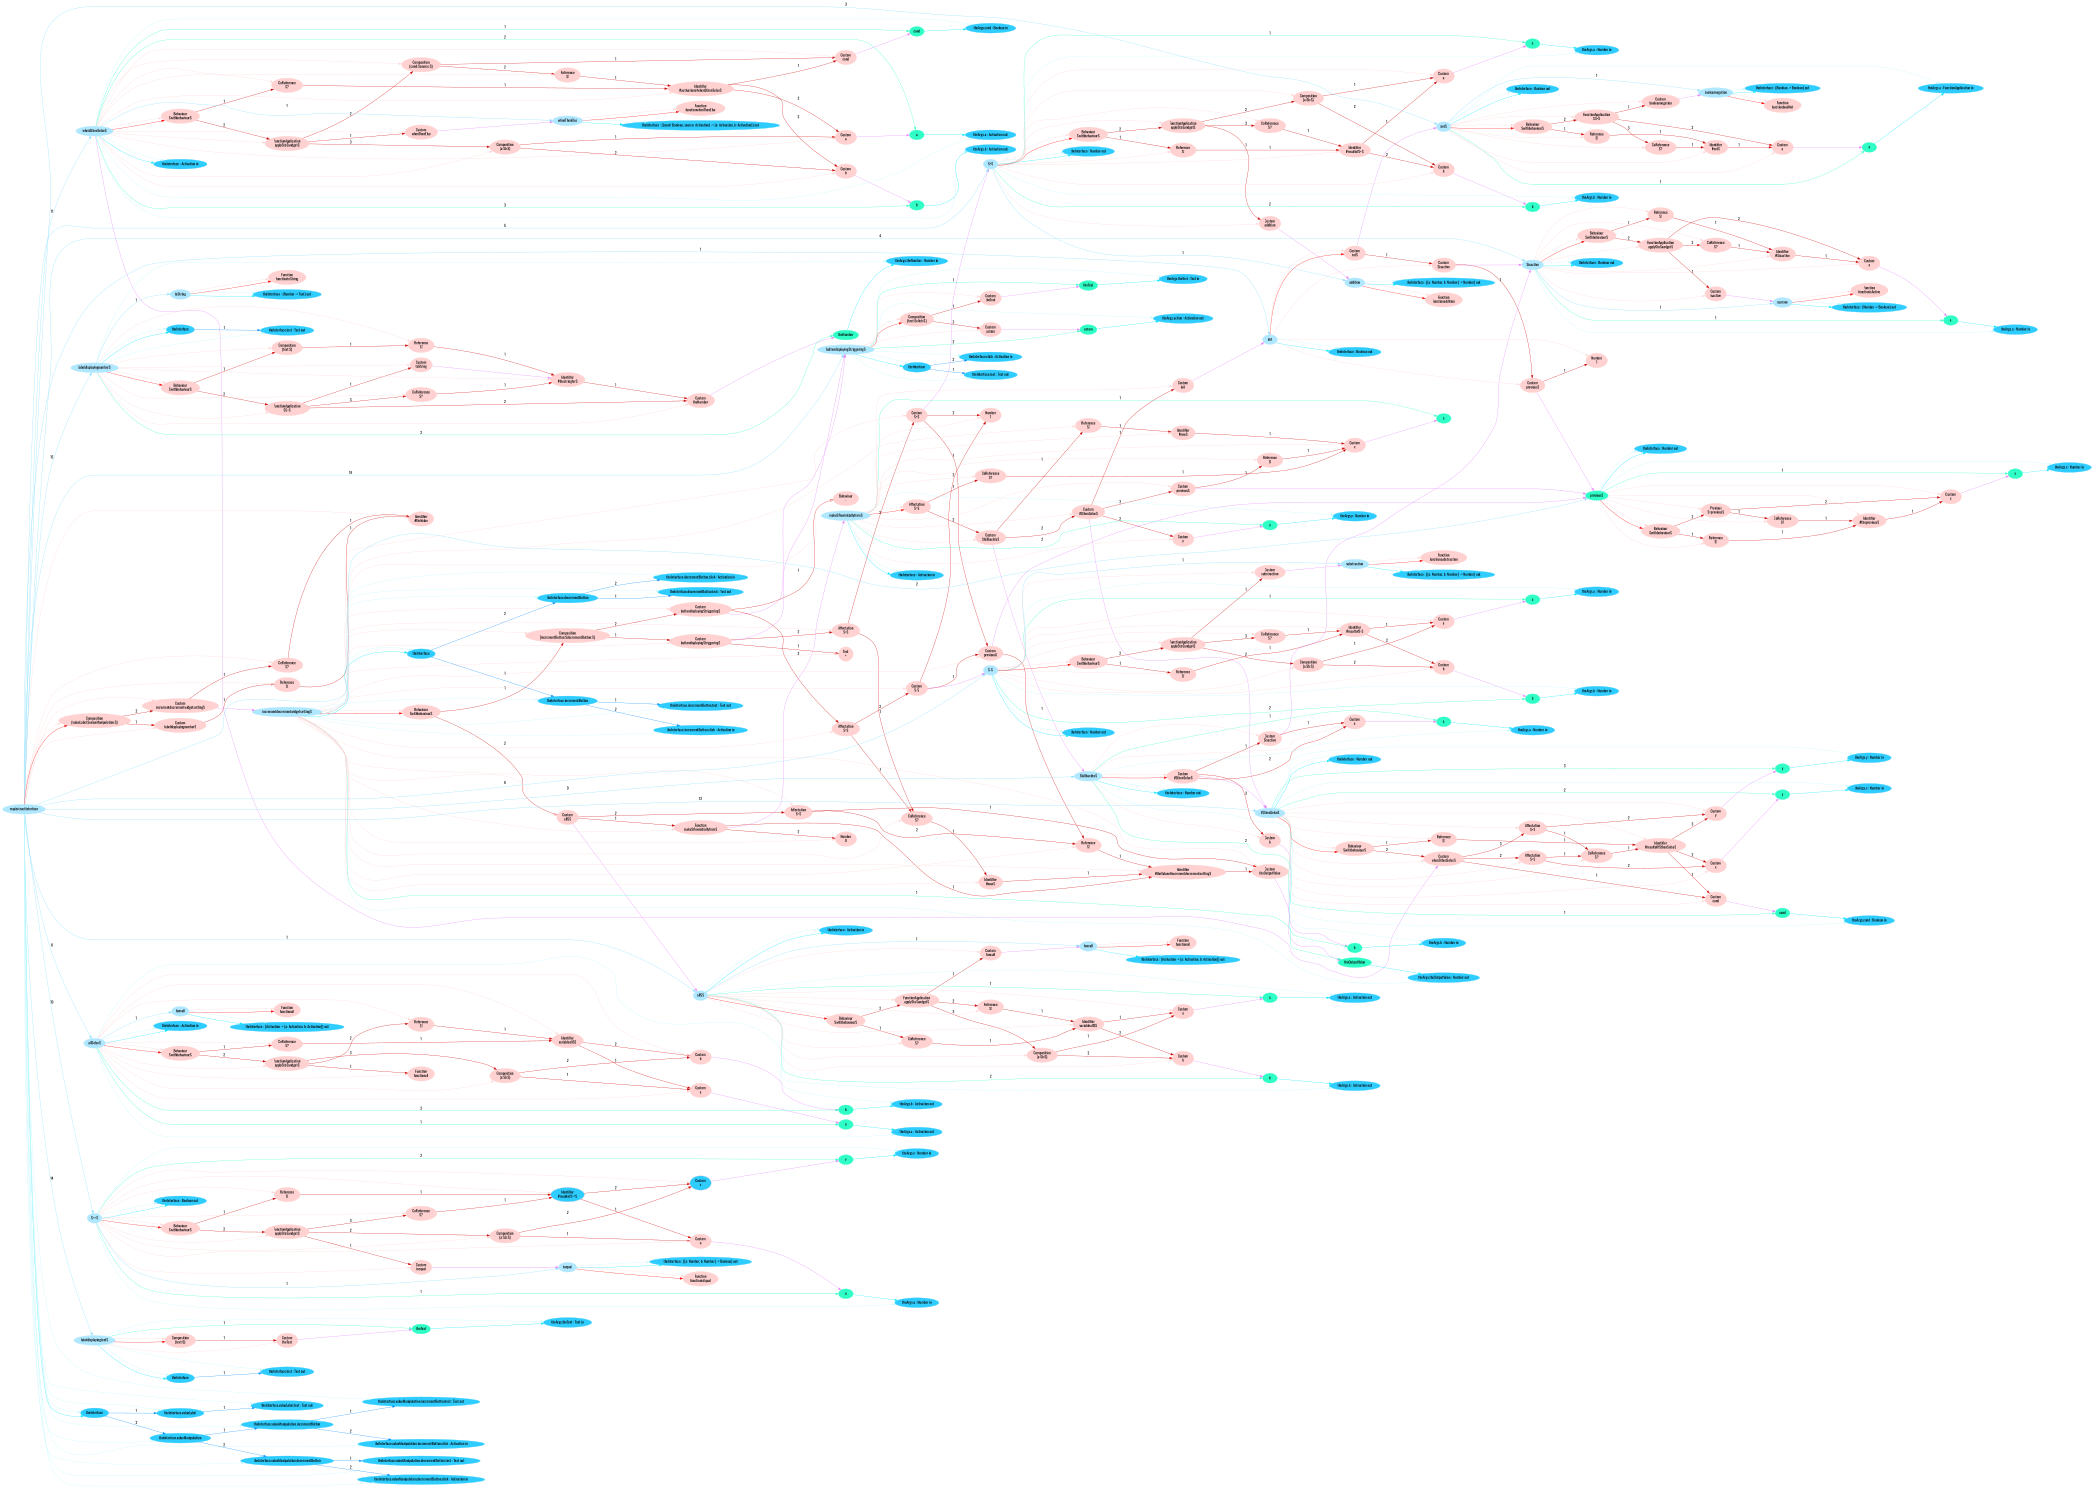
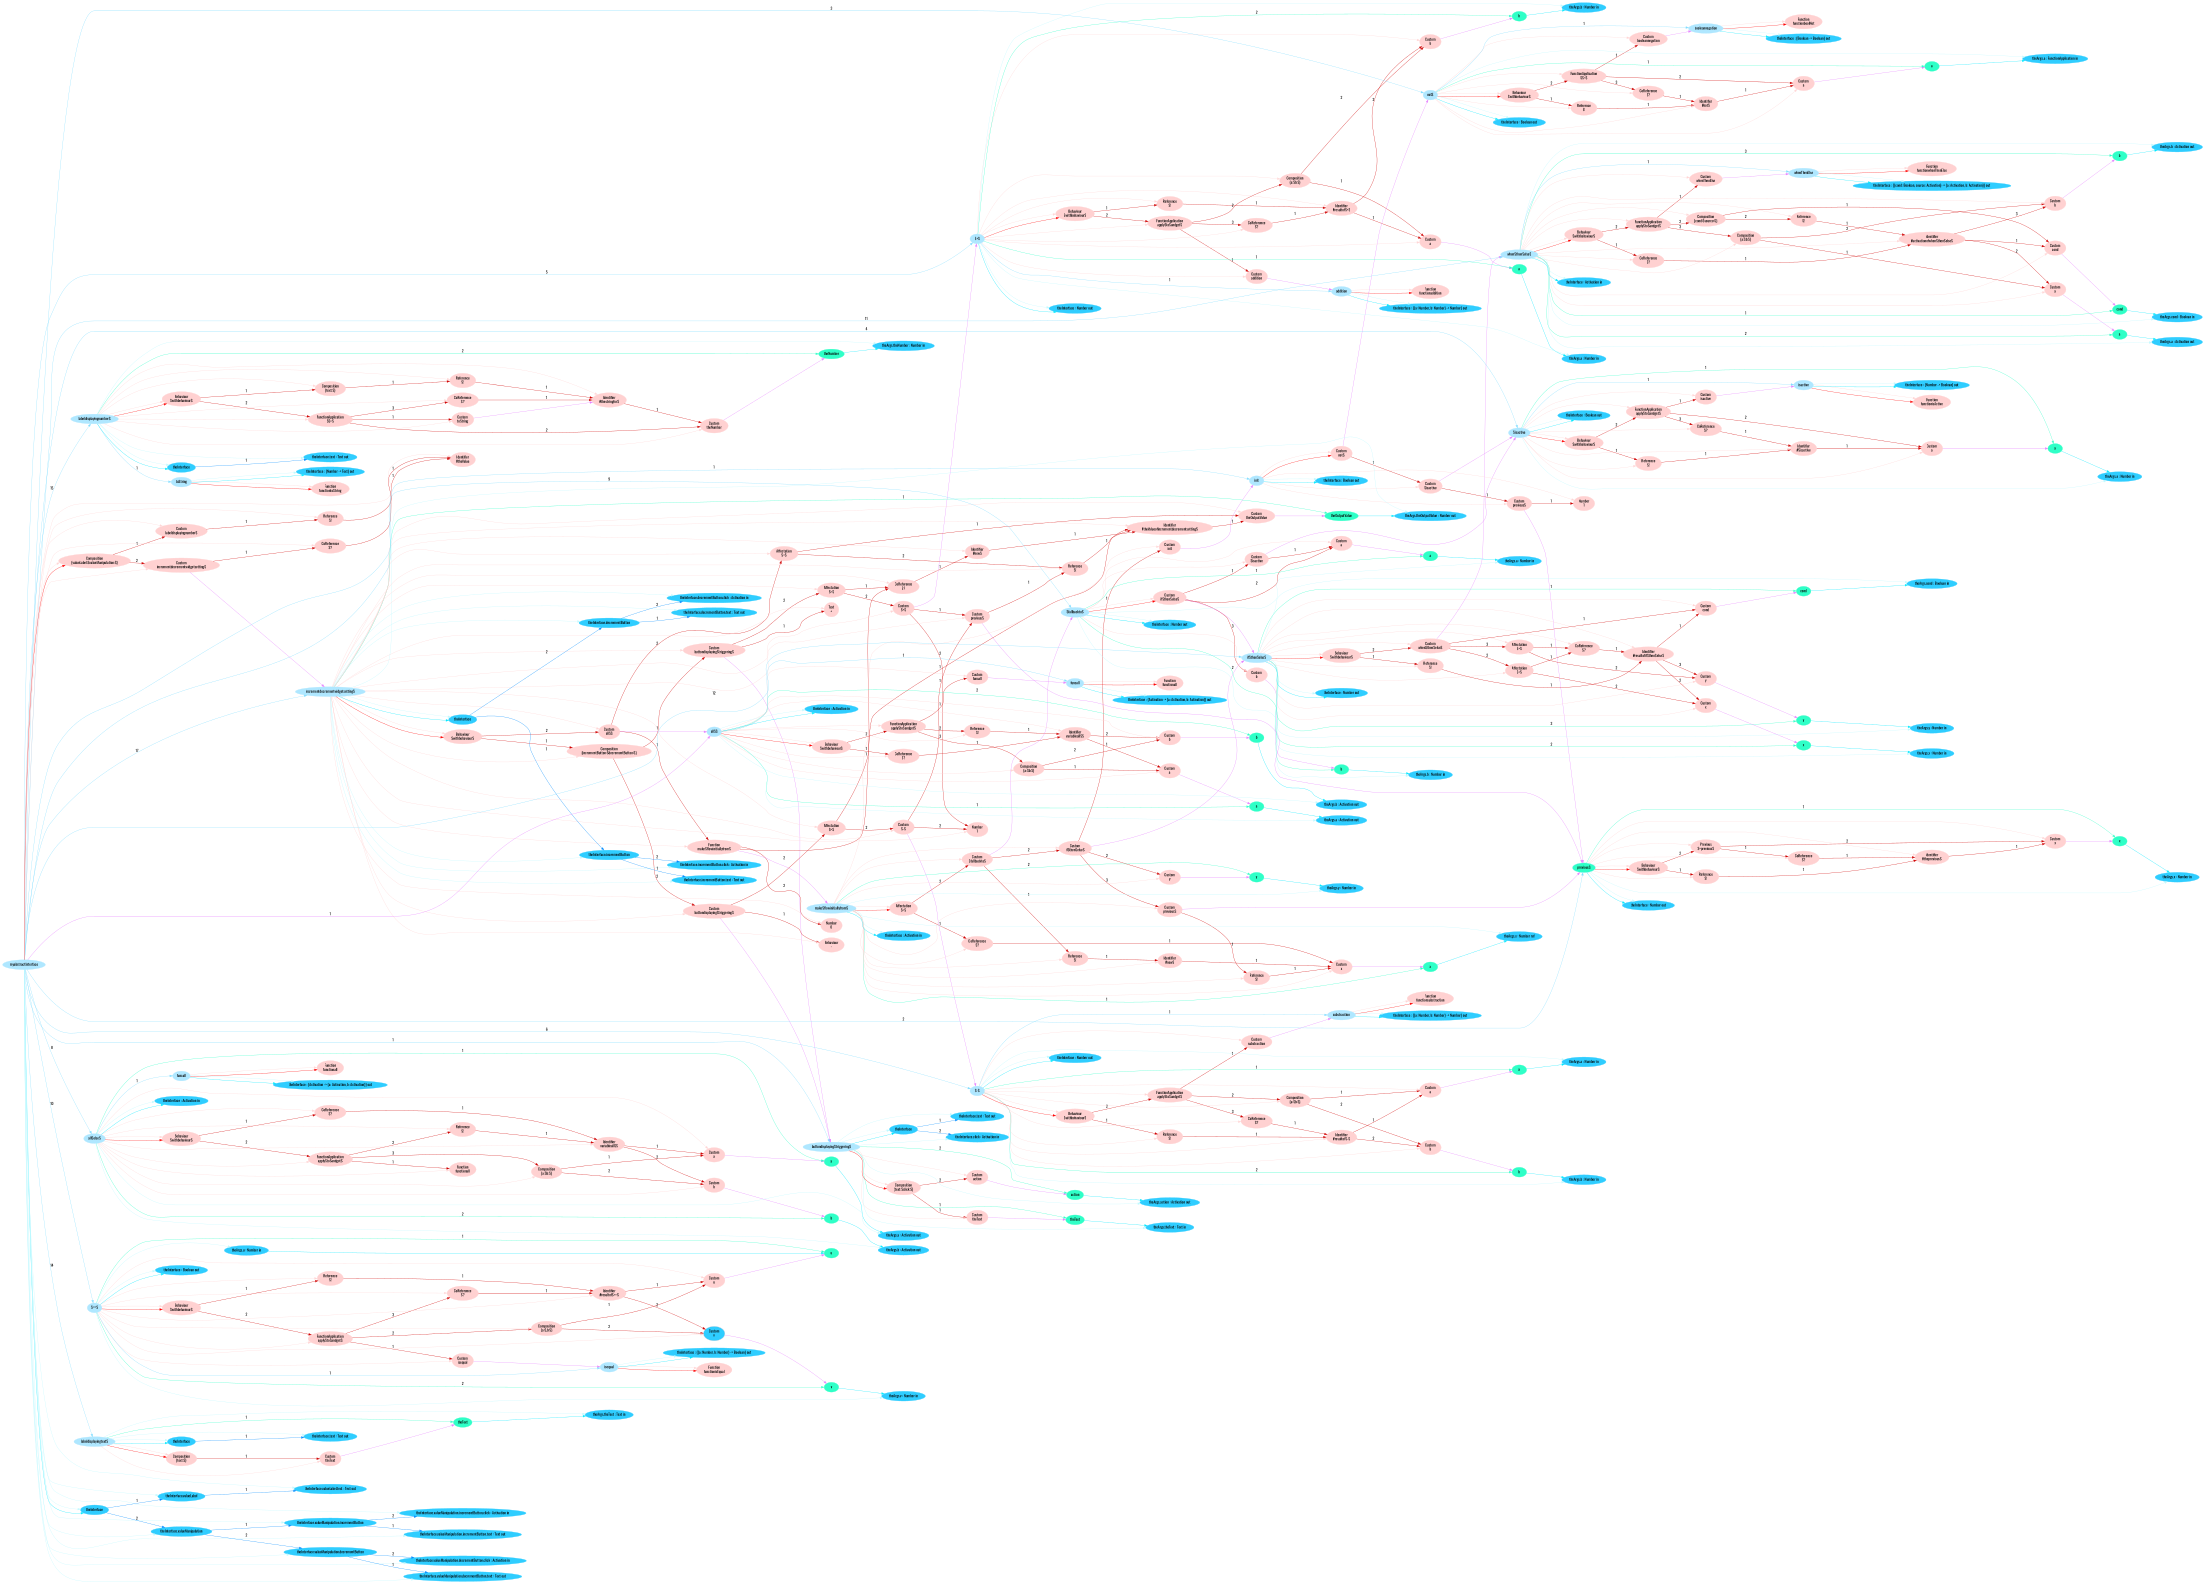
edge "myabstractInterface" -> "buttondisplaying$triggering$": label "16" -> "1"
edge "myabstractInterface" -> "incrementdecrementwidgetsetting$": added, label "17"
edge "when$then$else$" -> "Custom when$then$else$": reversed
node "theArgs.x : Number ref": added
edge "myabstractInterface" -> "all$$": color #81ddff -> #e681ff
node "Identifier #resultof$==$": fillcolor #2fcdff -> #ffd1d1
edge "u" -> "theArgs.u : Number in": reversed
